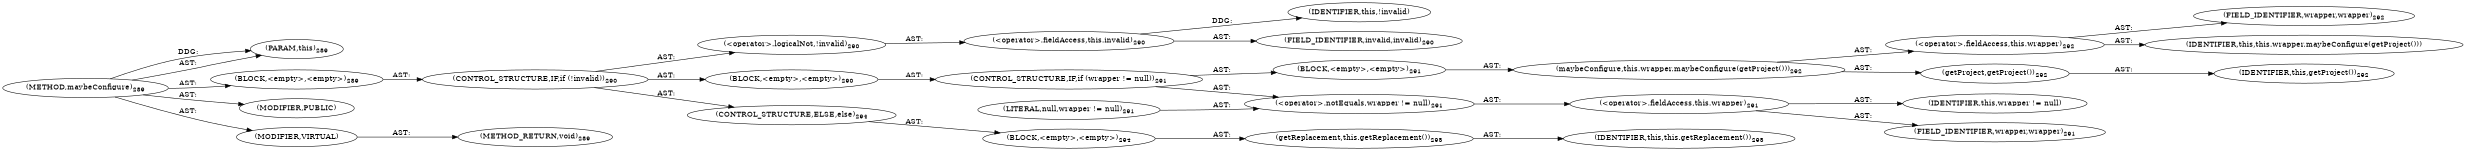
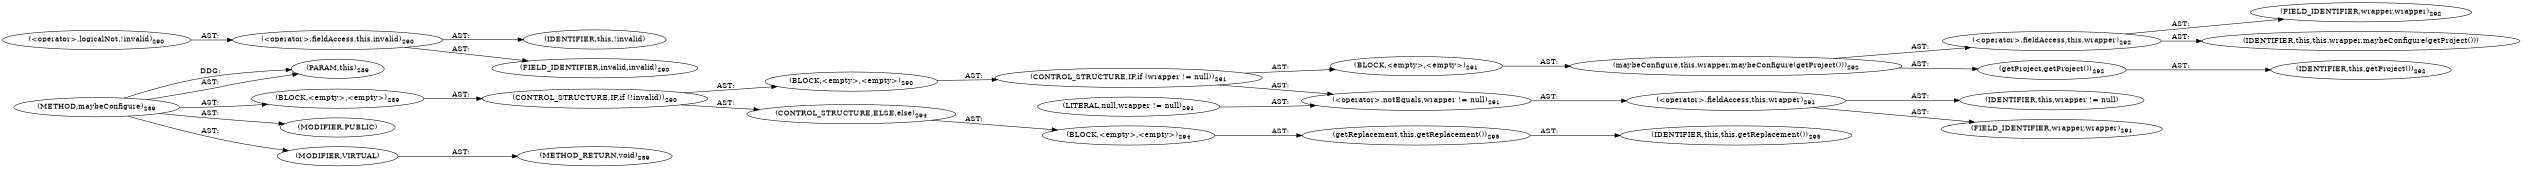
edge "(<operator>.fieldAccess,this.invalid)" -> "(IDENTIFIER,this,!invalid)": label "DDG: " -> "AST: "
edge "(CONTROL_STRUCTURE,IF,if (!invalid))" -> "(<operator>.logicalNot,!invalid)": removed, label "AST:"
